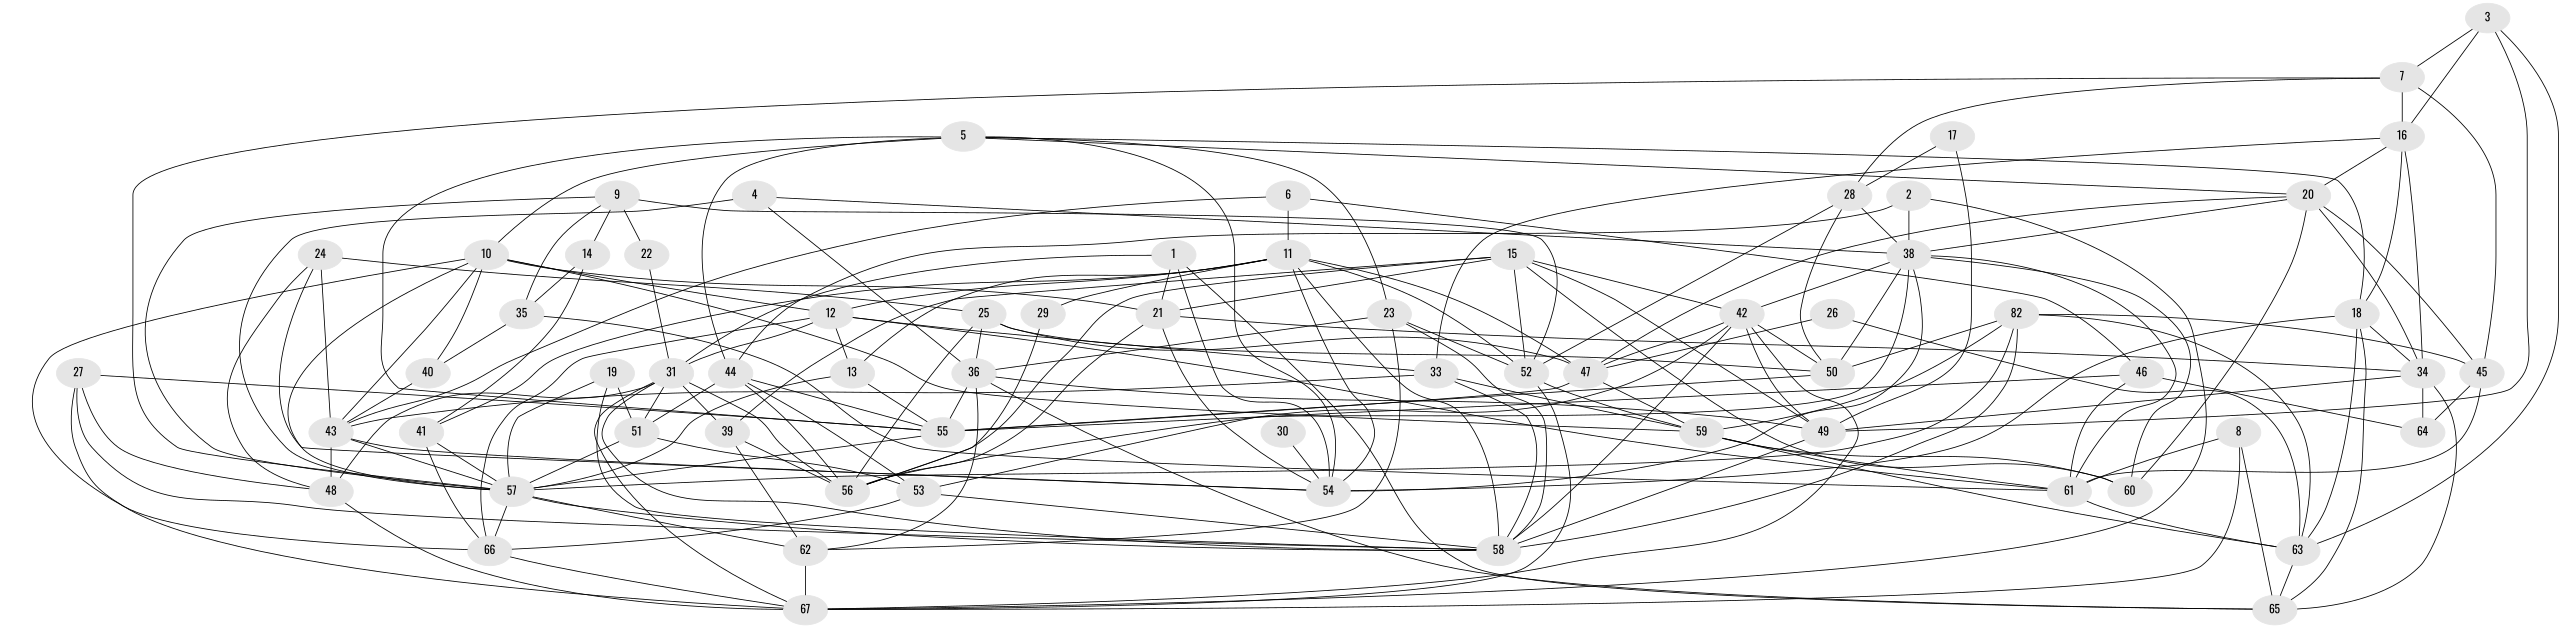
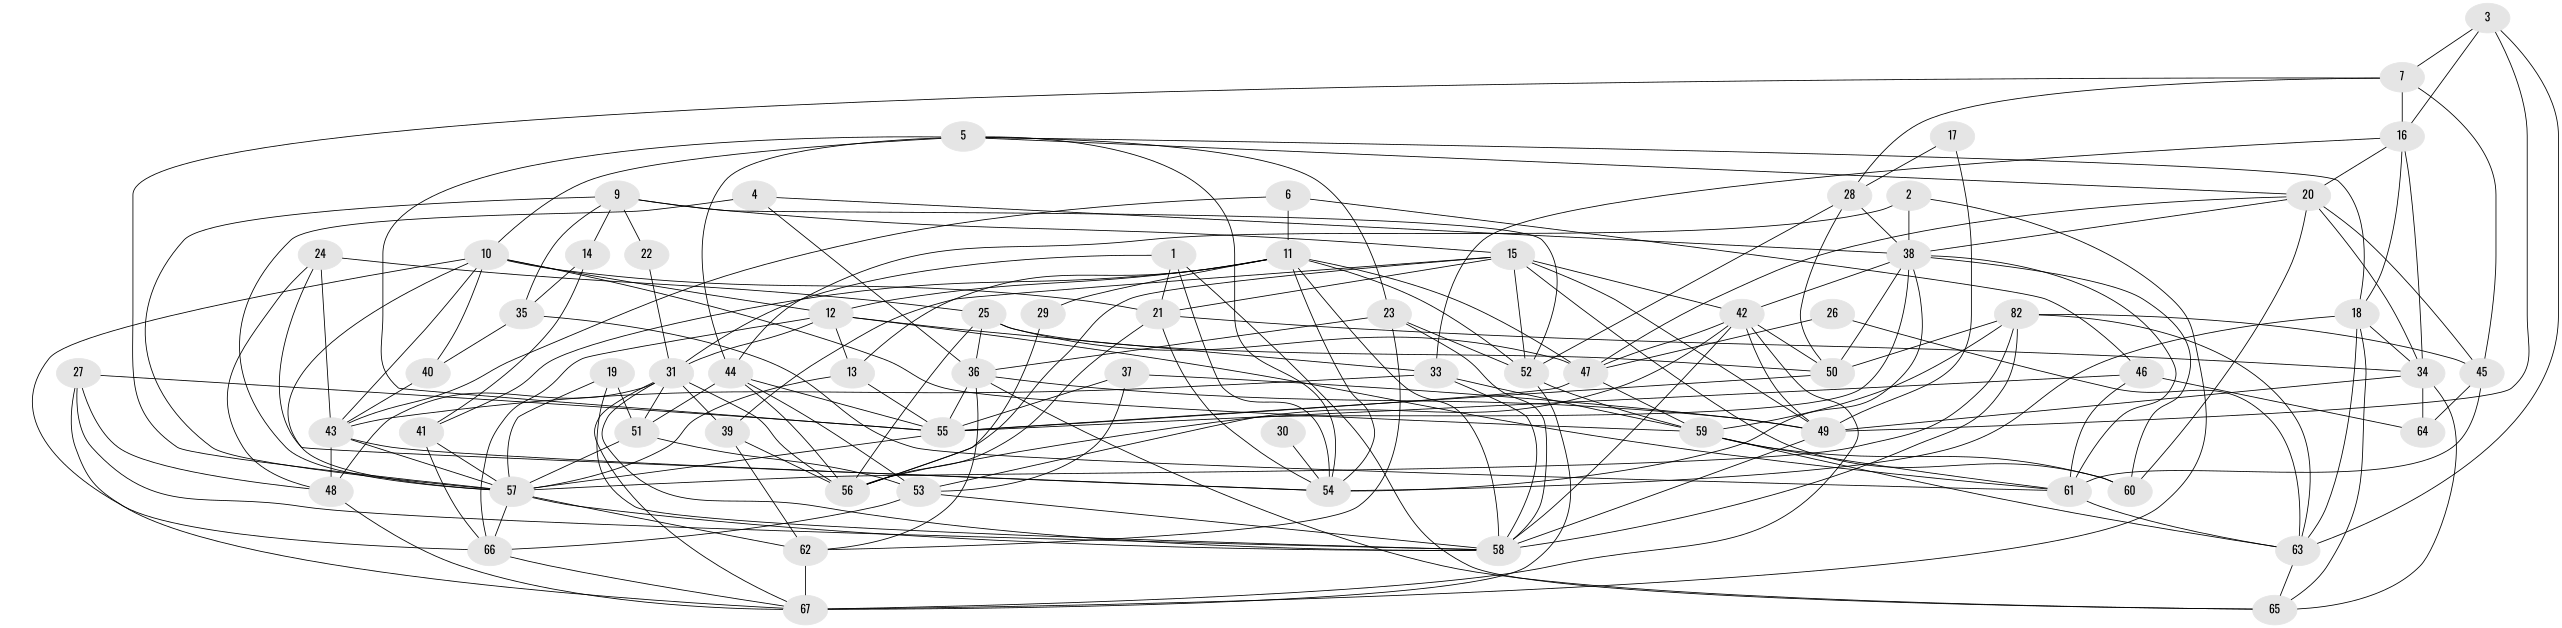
edge "9" -- "15": added
node "37": added
node "8": removed
